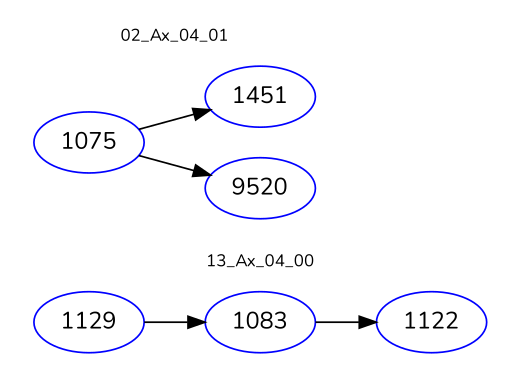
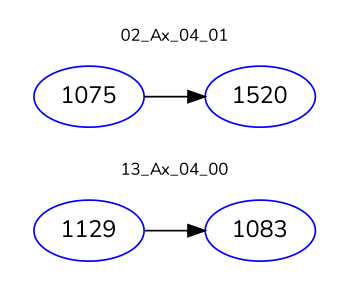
node "1451": removed
node "9520": label "9520" -> "1520"
node "1122": removed
